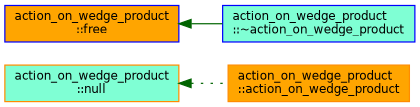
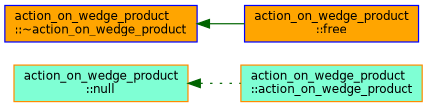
edge "action_on_wedge_product ::~action_on_wedge_product" -> "action_on_wedge_product ::free": reversed
node "action_on_wedge_product ::~action_on_wedge_product": fillcolor aquamarine -> orange
node "action_on_wedge_product ::action_on_wedge_product": fillcolor orange -> aquamarine
